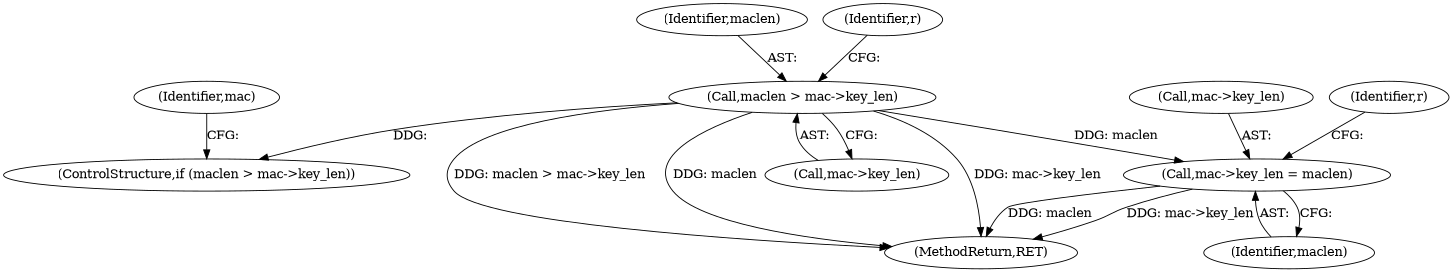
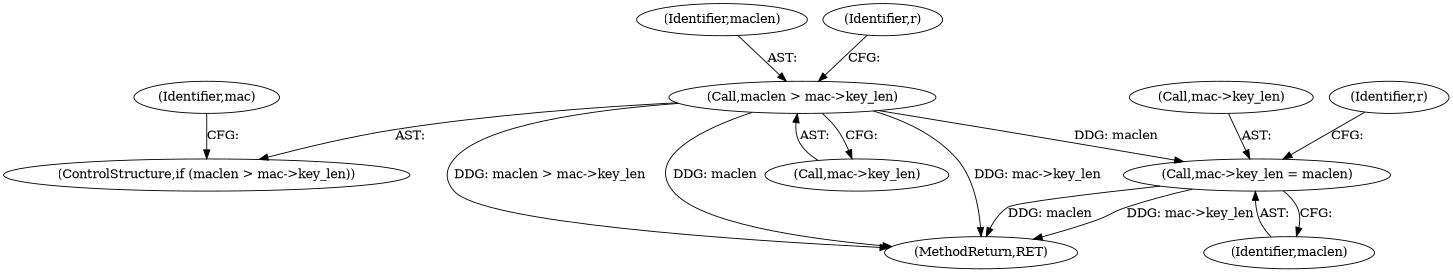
edge "(Call,maclen > mac->key_len)" -> "(ControlStructure,if (maclen > mac->key_len))": label "DDG: " -> "AST: "
